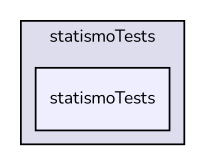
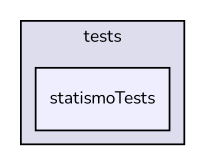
cluster "statismoTests": label "statismoTests" -> "tests"
